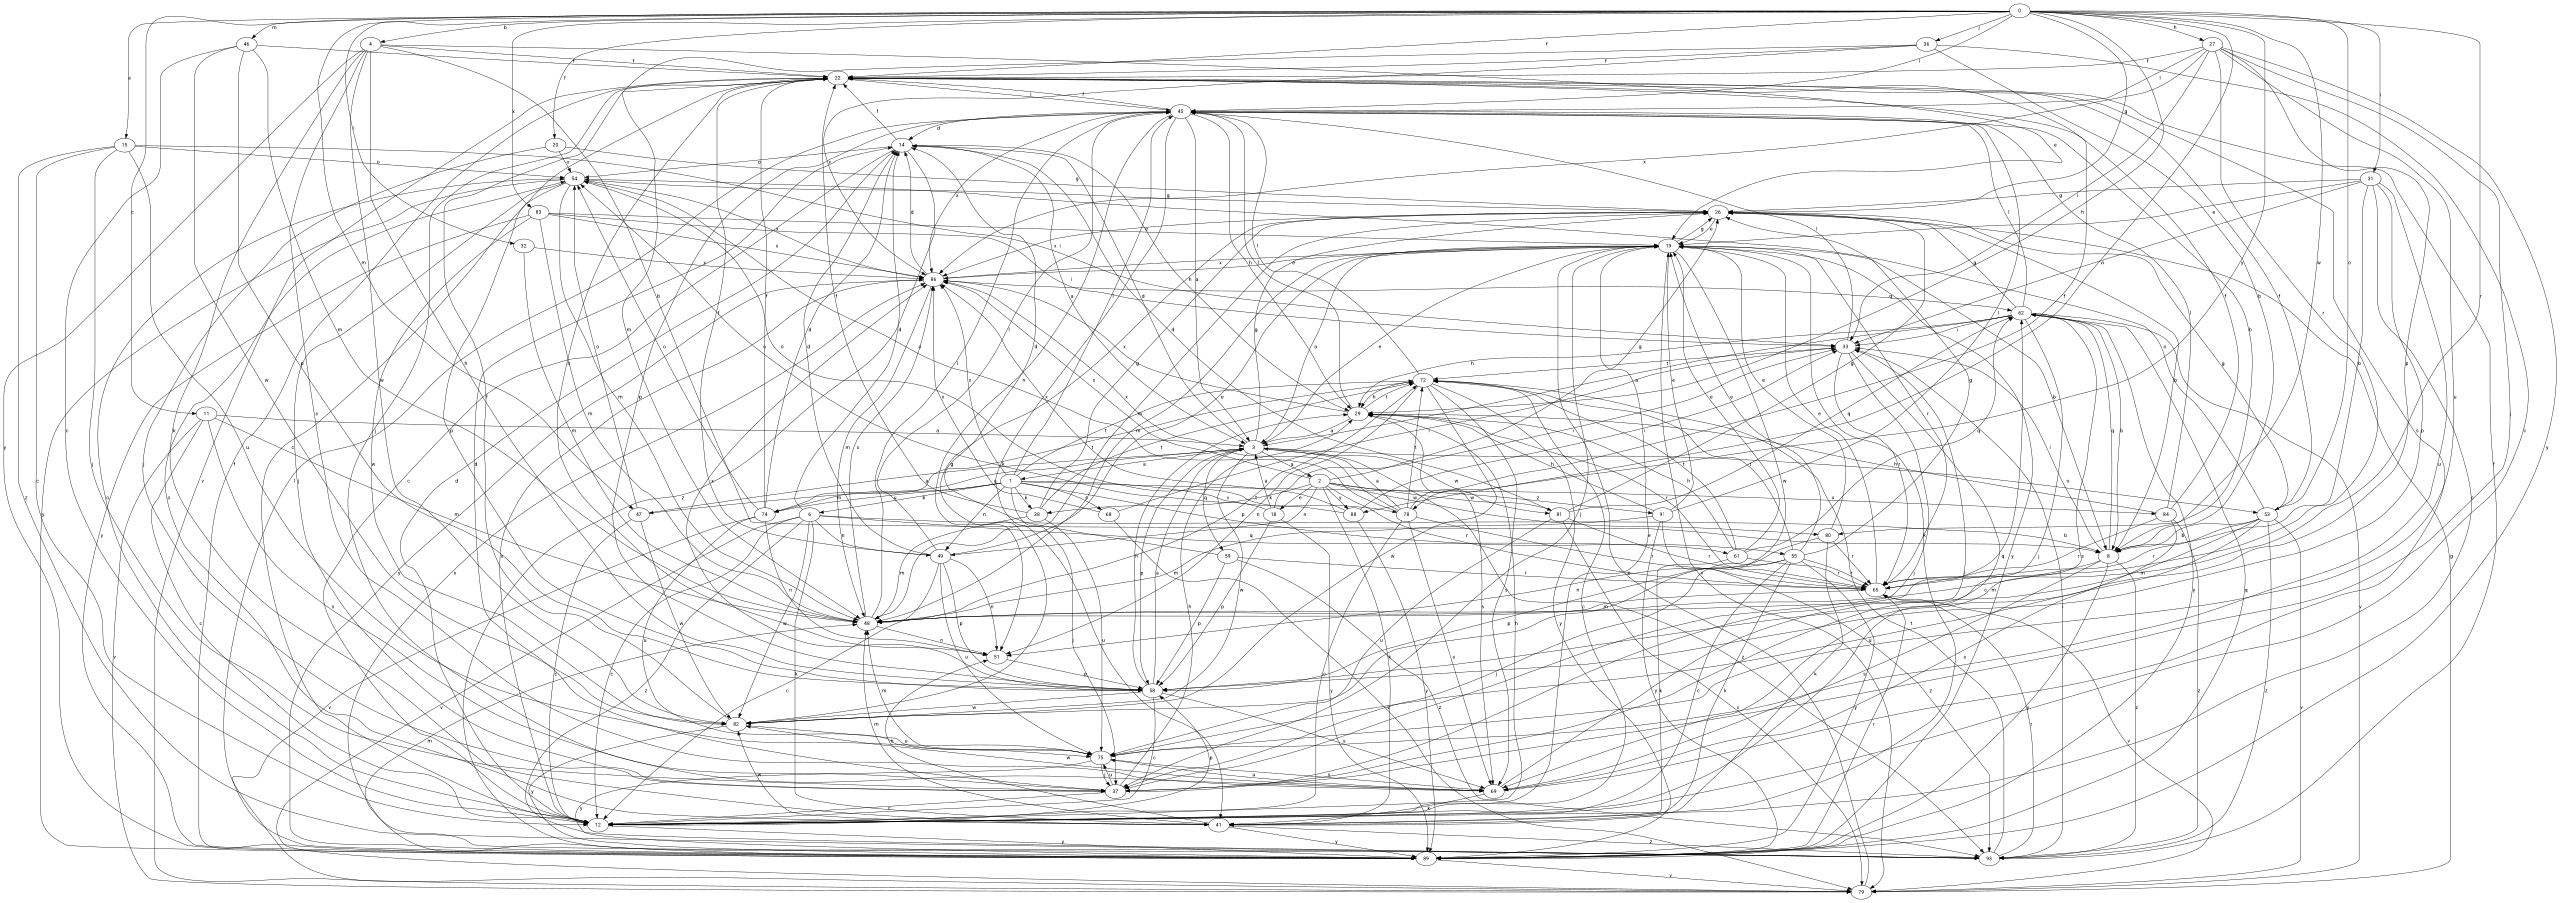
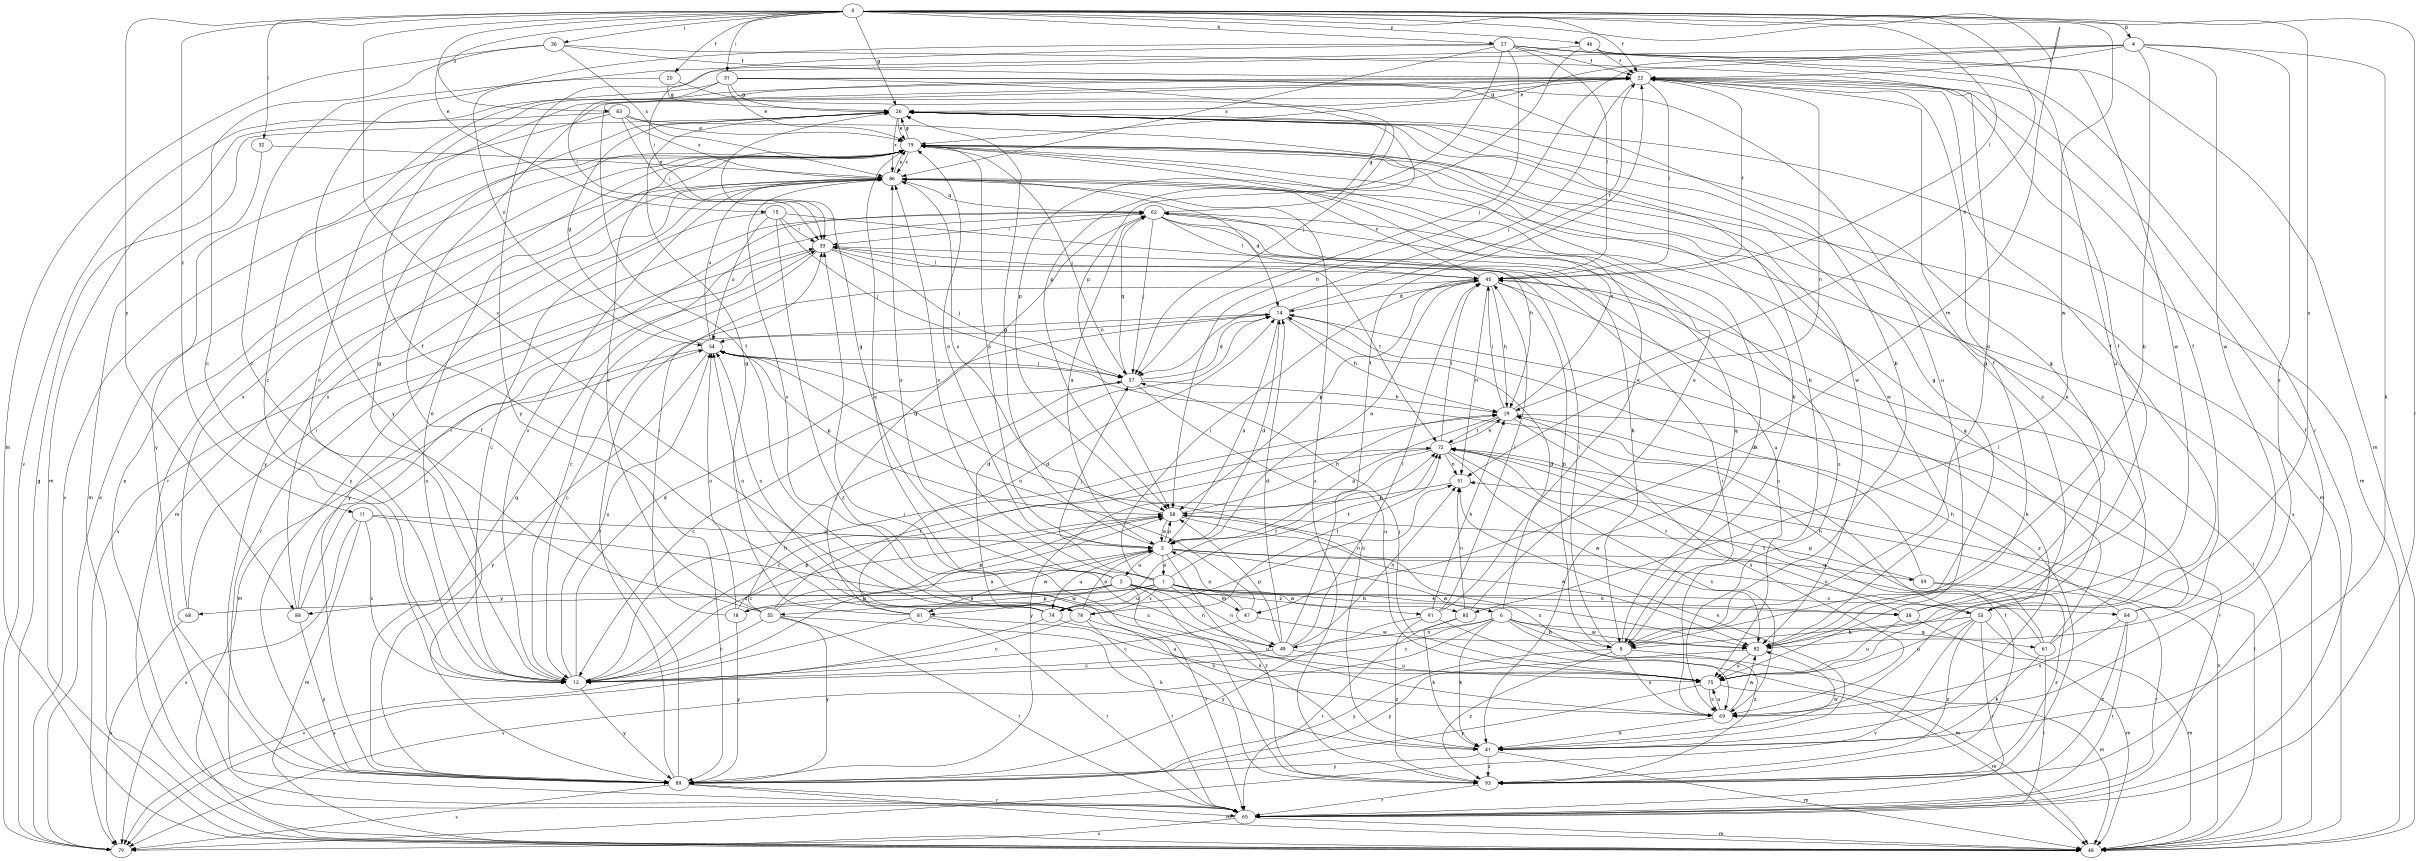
edge "0" -> "46": label "m" -> "y"
edge "22" -> "26": added, label "g"
